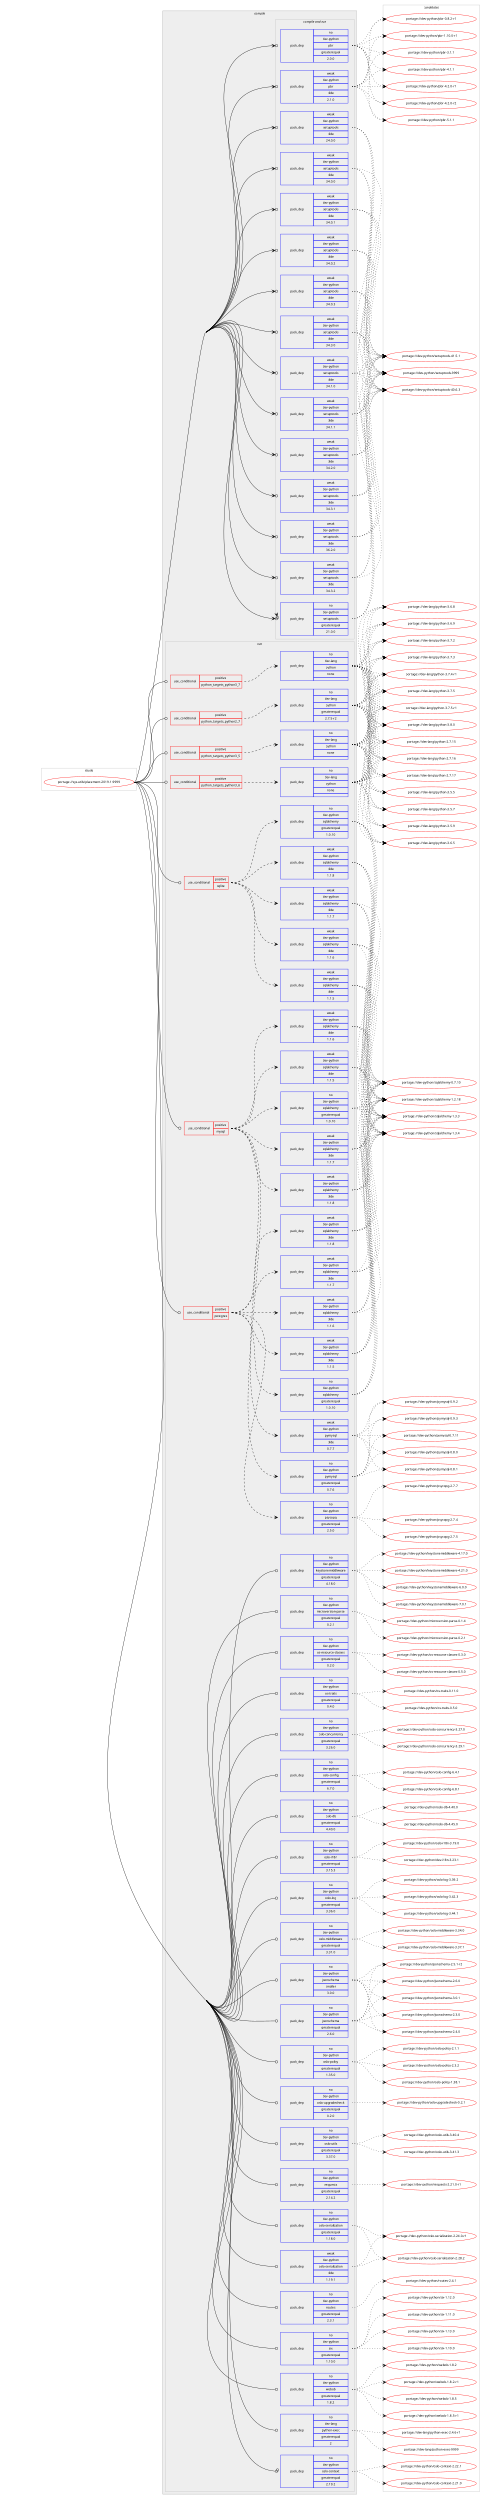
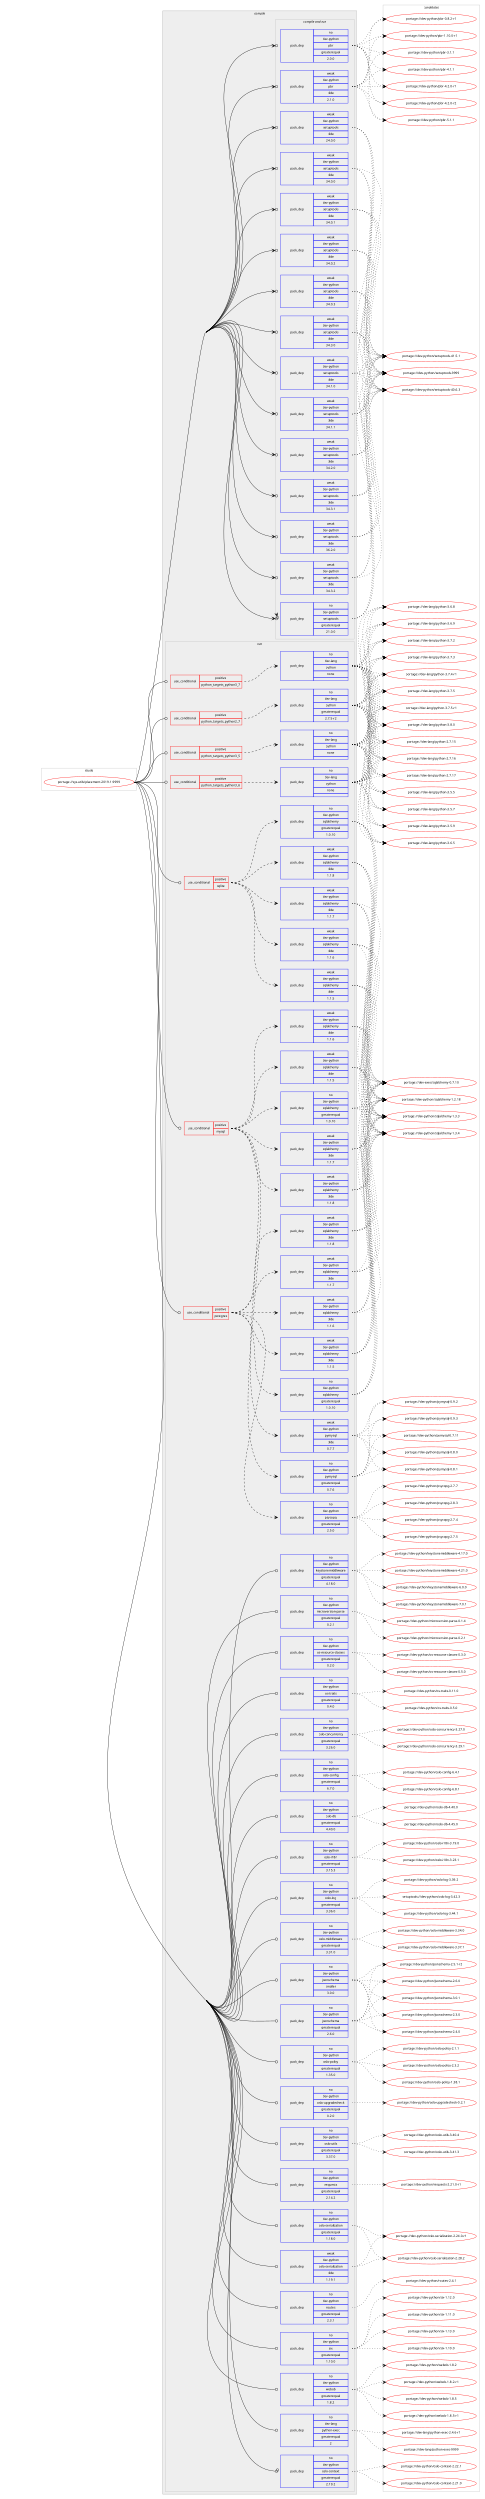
node "portage://dev-python/sqlalchemy-0.7.10": label "portage://dev-python/sqlalchemy-0.7.10" -> "portage://dev-exec/sqlalchemy-0.7.10"
node "portage://dev-python/psycopg-2.8.3": added
node "portage://dev-python/dev-i18n-3.23.1": label "portage://dev-python/dev-i18n-3.23.1" -> "portage://dev-python/oslo-i18n-3.23.1"
node "portage://dev-python/oslo-log-3.42.3": label "portage://dev-python/oslo-log-3.42.3" -> "setuptools://dev-python/oslo-log-3.42.3"
